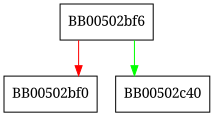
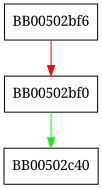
edge "BB00502bf6" -> "BB00502c40": now "BB00502bf0" -> "BB00502c40"
